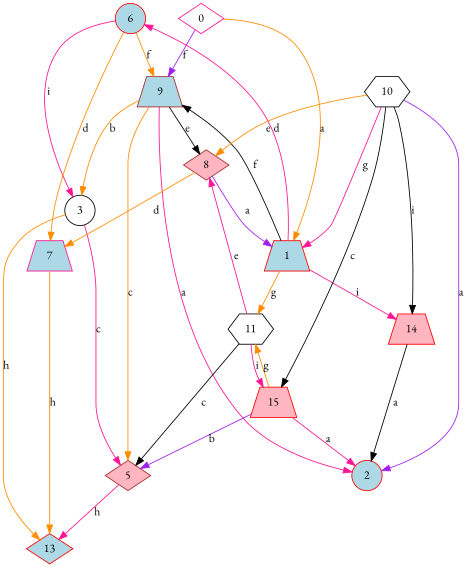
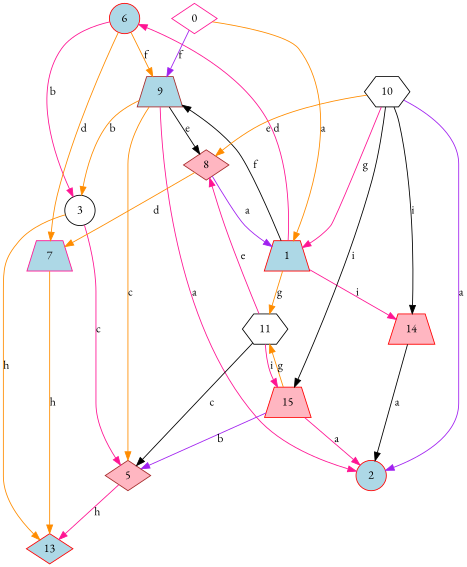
edge "6" -> "3": label "i" -> "b"
edge "10" -> "15": label "c" -> "i"
